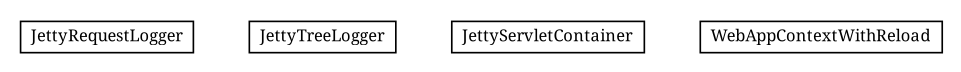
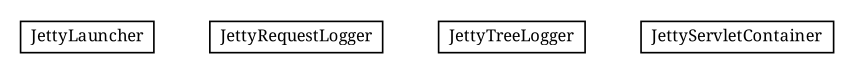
node "JettyLauncher": added
node "WebAppContextWithReload": removed
